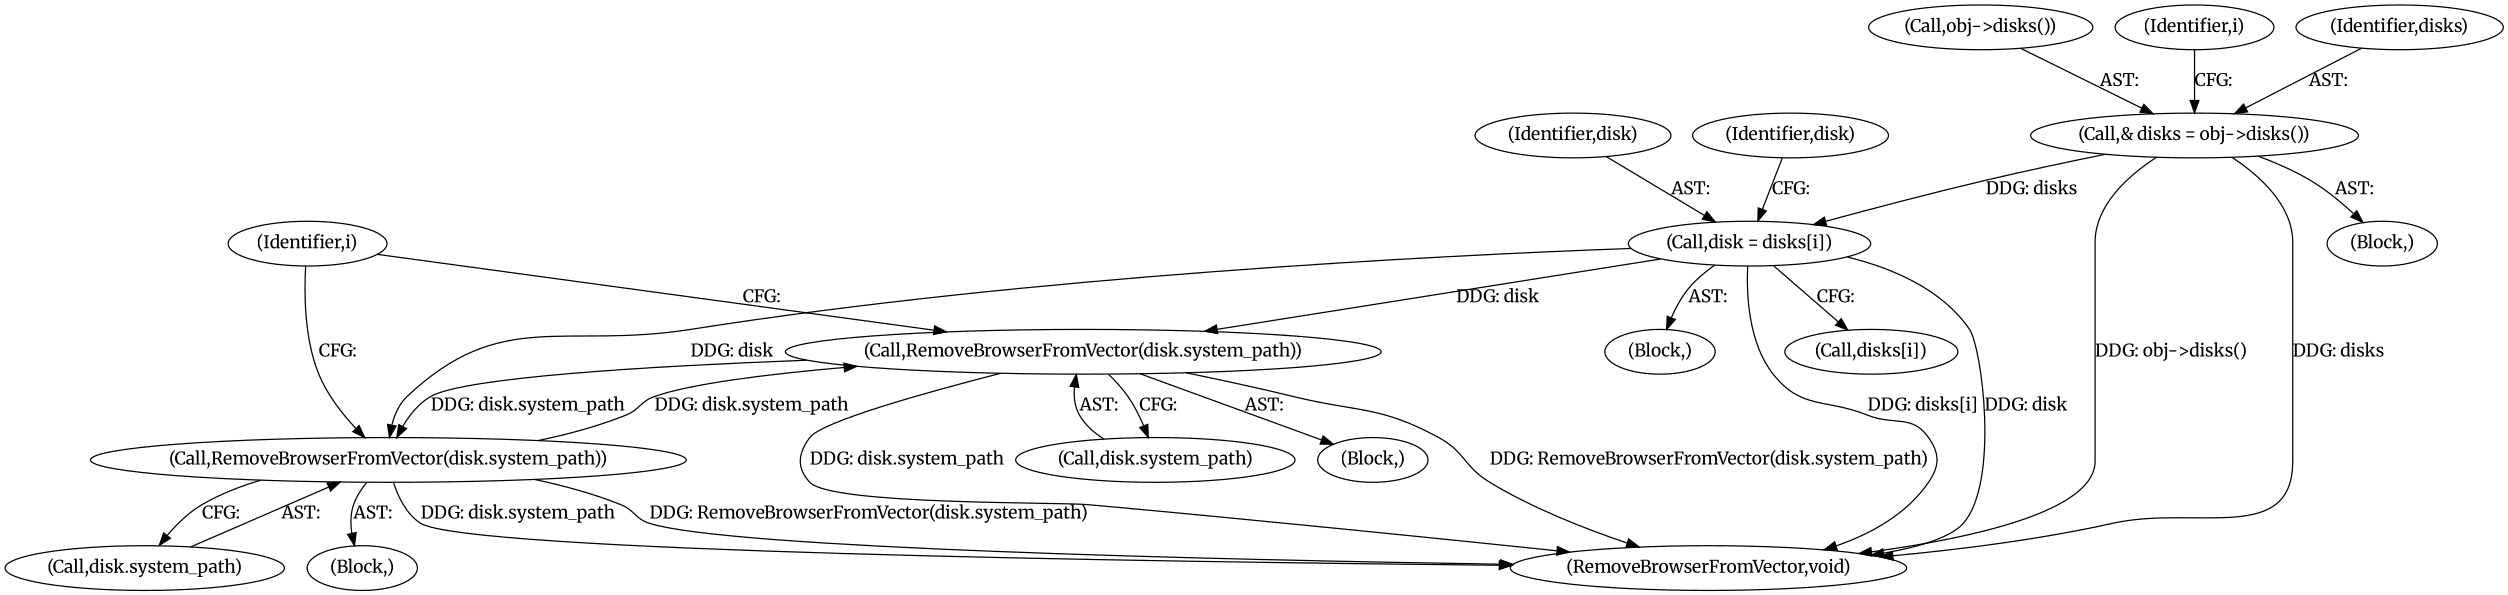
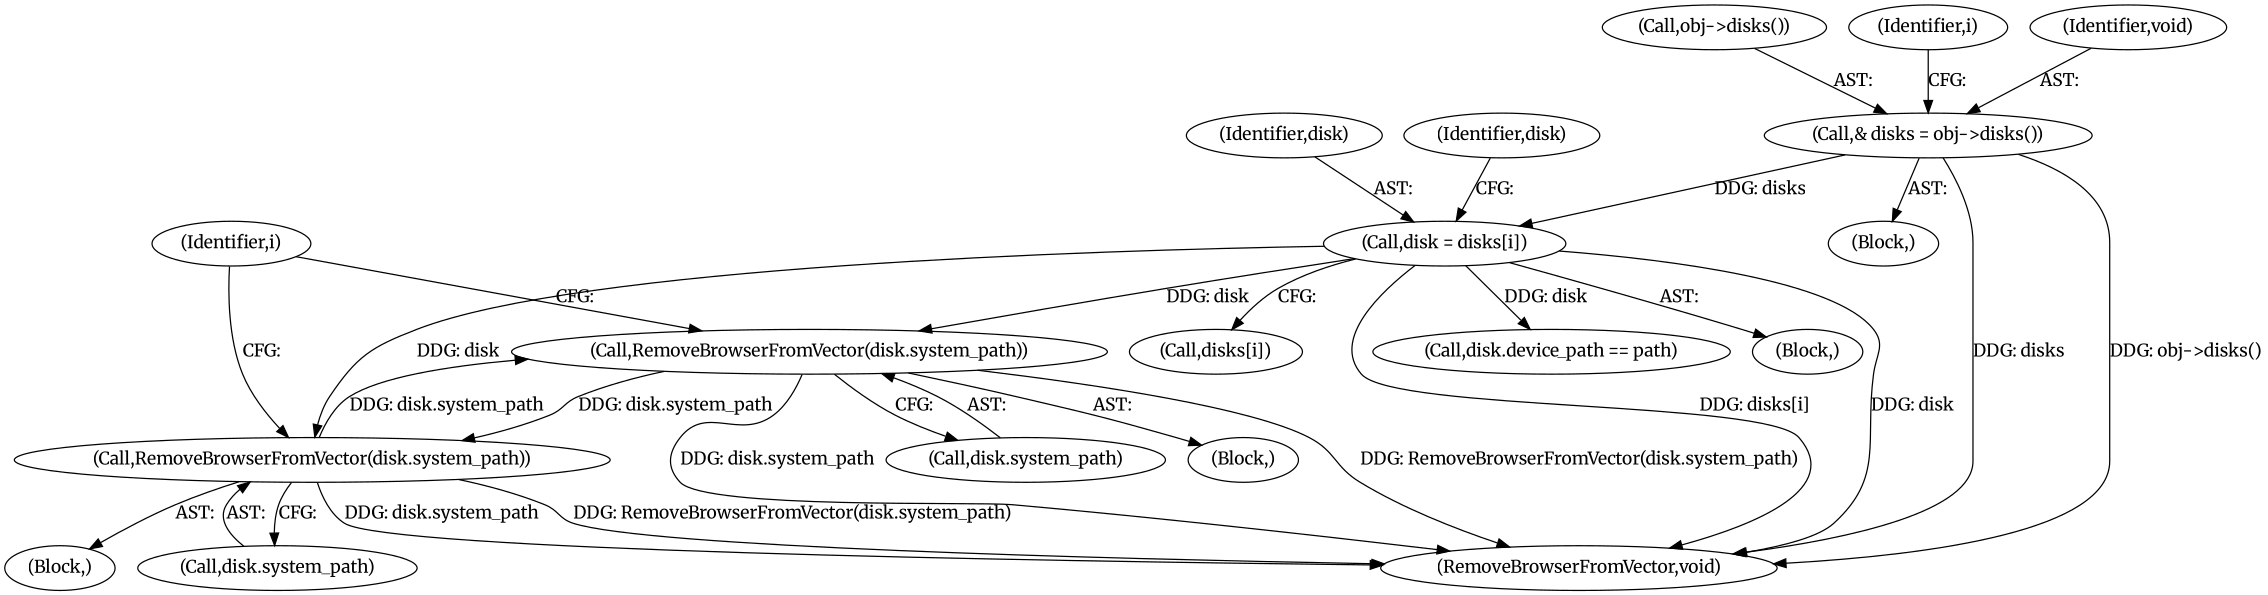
node "(Identifier,disks)": label "(Identifier,disks)" -> "(Identifier,void)"
node "(Call,disk.device_path == path)": added
